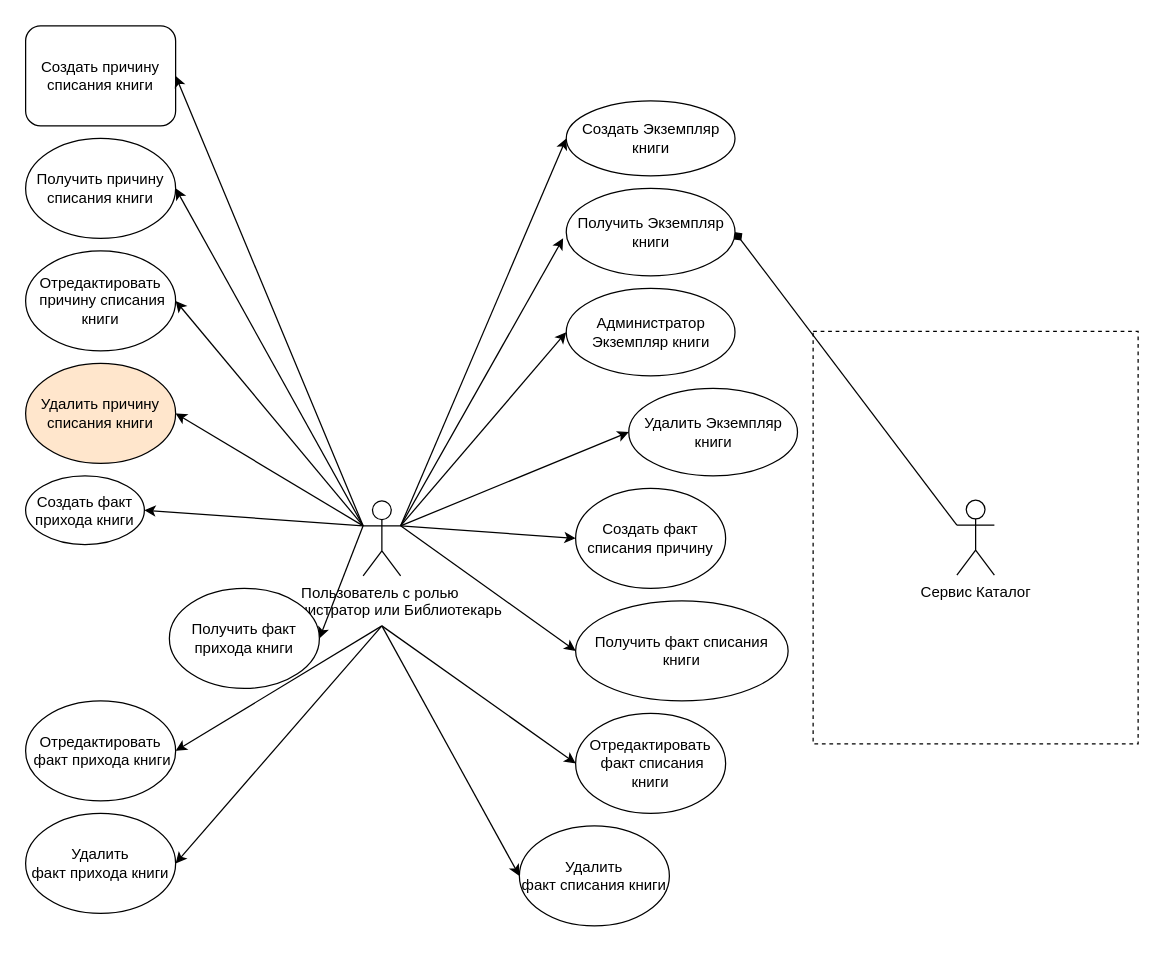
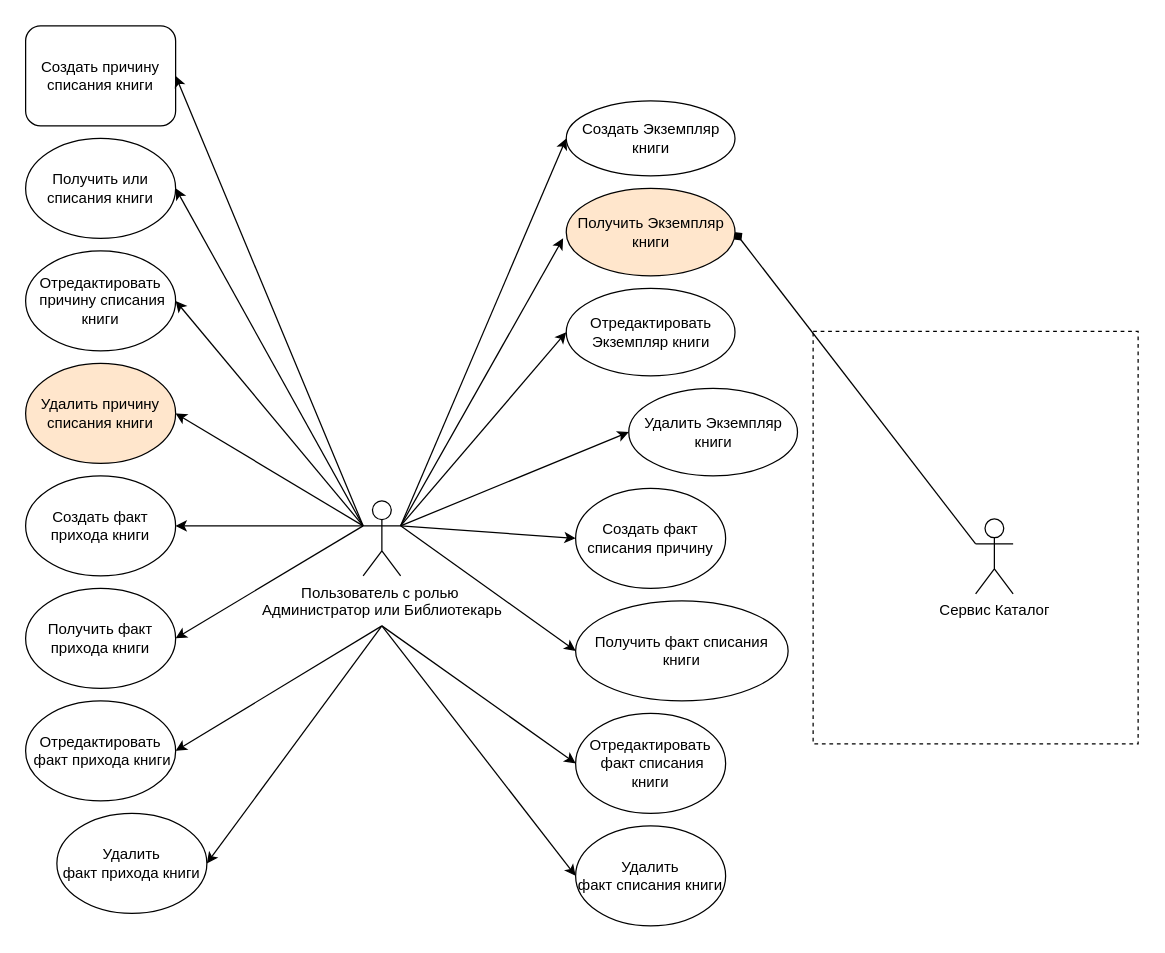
node "Получить причину списания книги": label "Получить причину списания книги" -> "Получить или списания книги"
node "Получить Экземпляр книги": fillcolor #ffffff -> #ffe6cc
node "Администратор Экземпляр книги": label "Администратор Экземпляр книги" -> "Отредактировать Экземпляр книги"
node "Создать факт прихода книги": size 119x69 -> 150x100
node "Сервис Каталог": moved (976, 537) -> (994, 556)
node "Получить факт прихода книги": moved (244, 638) -> (101, 638)
node "Удалить факт прихода книги": moved (101, 863) -> (132, 863)
node "Удалить факт списания книги": moved (594, 876) -> (651, 876)
